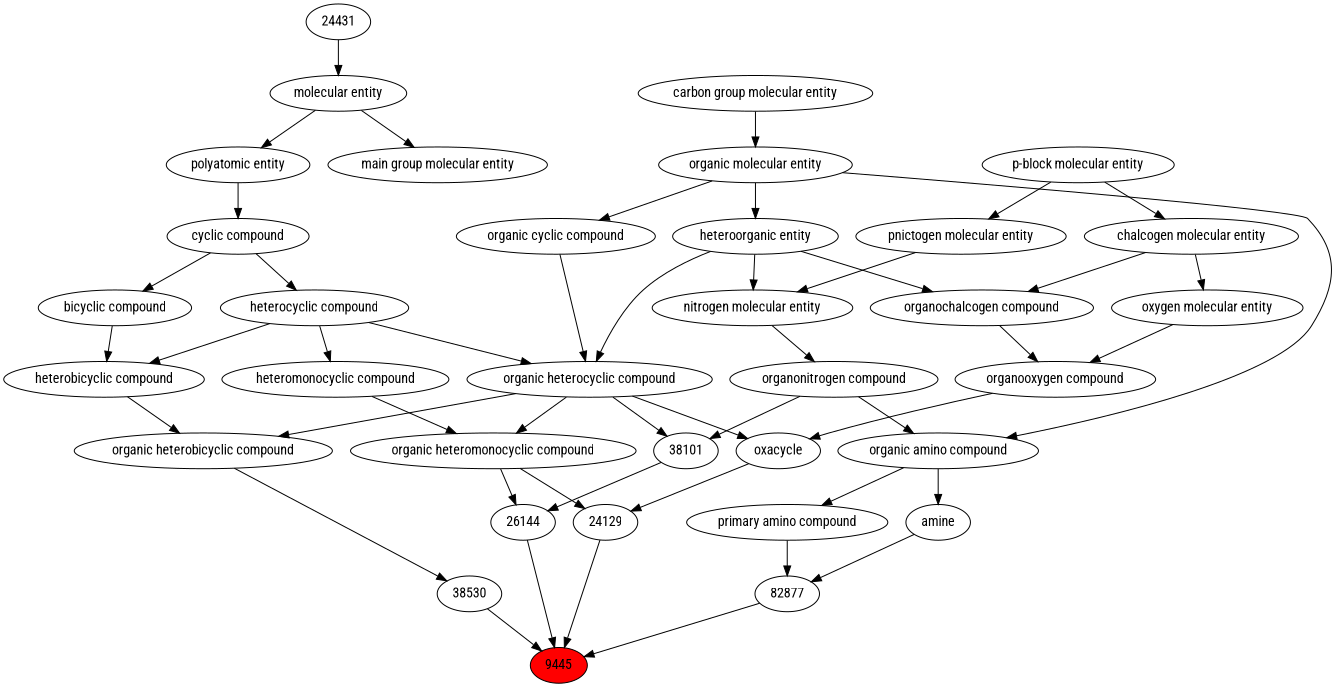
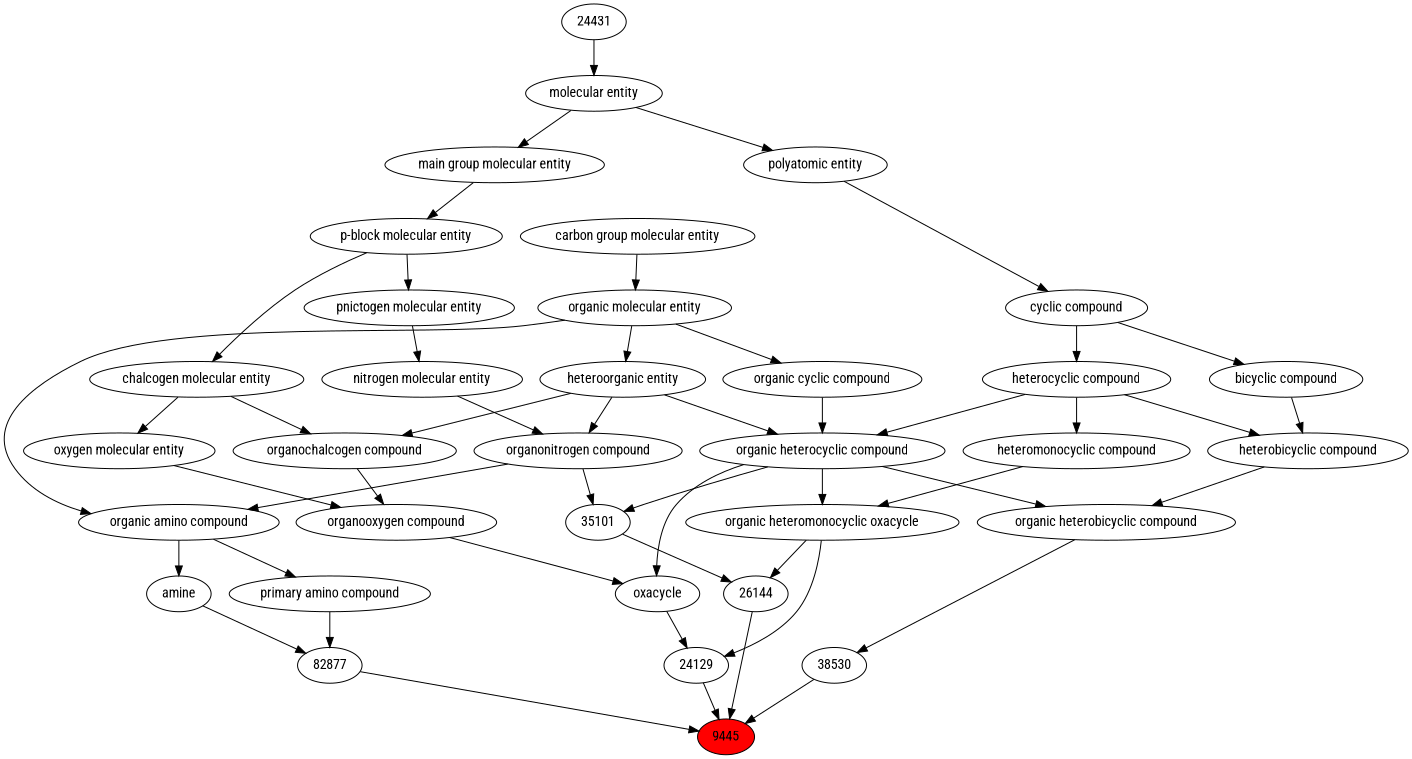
edge "main group molecular entity" -> "p-block molecular entity": added
edge "heteroorganic entity" -> "nitrogen molecular entity": now "heteroorganic entity" -> "organonitrogen compound"
node "organic heteromonocyclic compound": label "organic heteromonocyclic compound" -> "organic heteromonocyclic oxacycle"
node "38101": label "38101" -> "35101"
